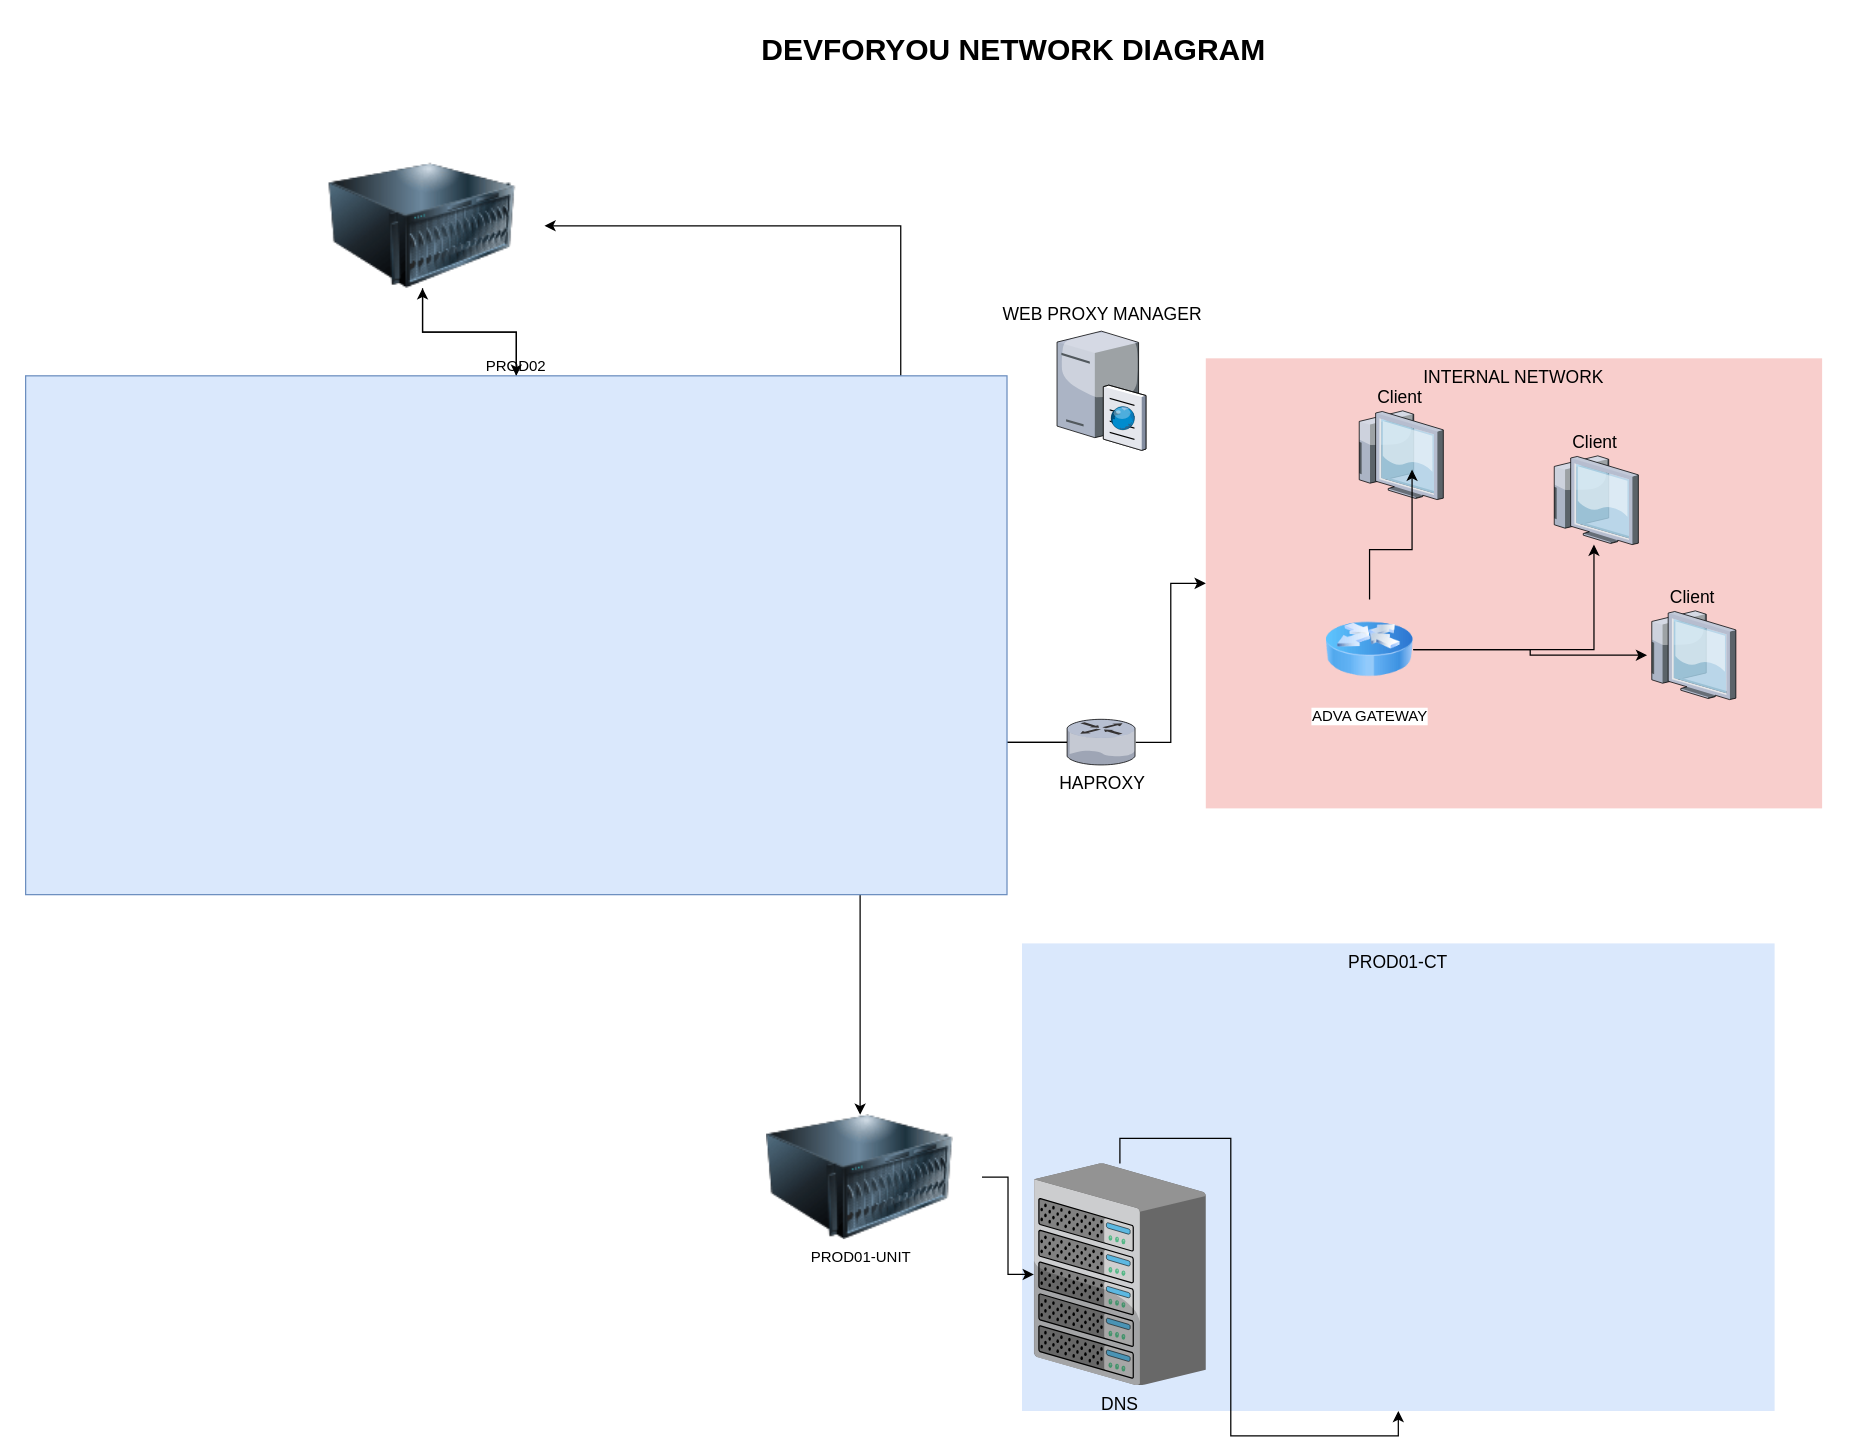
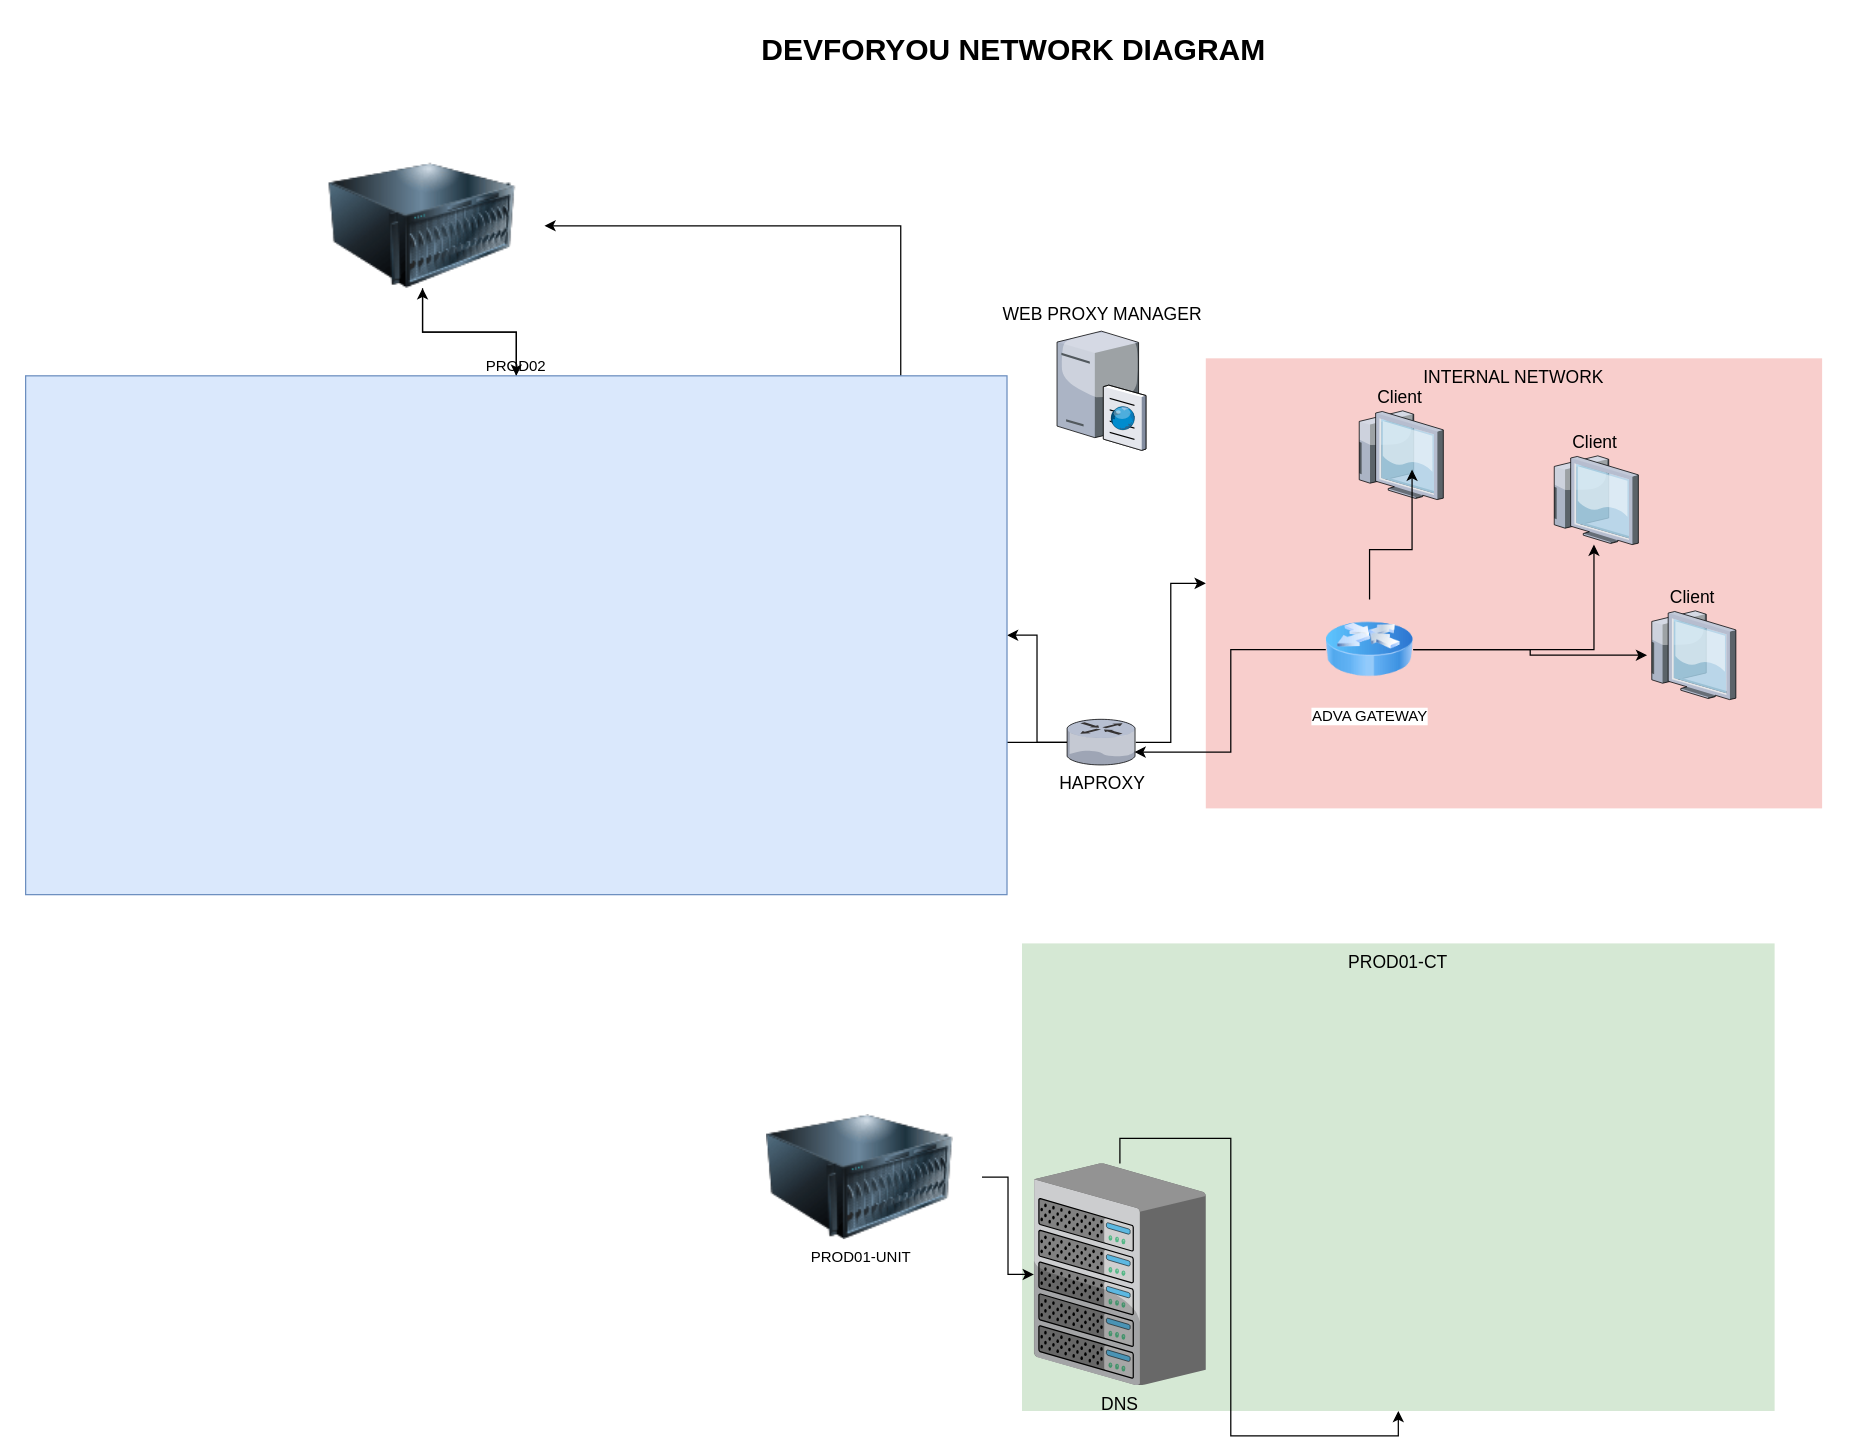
edge "ADVA GATEWAY" -> "HAPROXY": added
edge "HAPROXY" -> "PROD01-UNIT": now "HAPROXY" -> "PROD02"
node "PROD01-CT": fillcolor #dae8fc -> #d5e8d4
